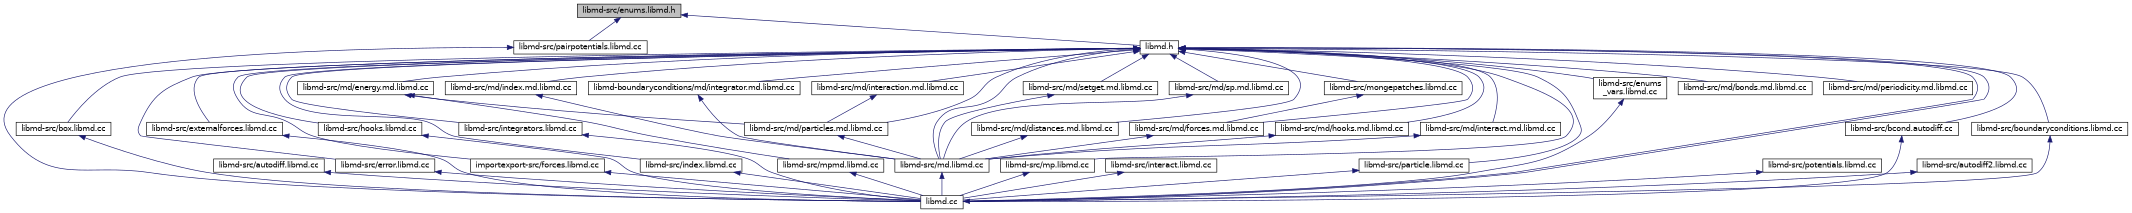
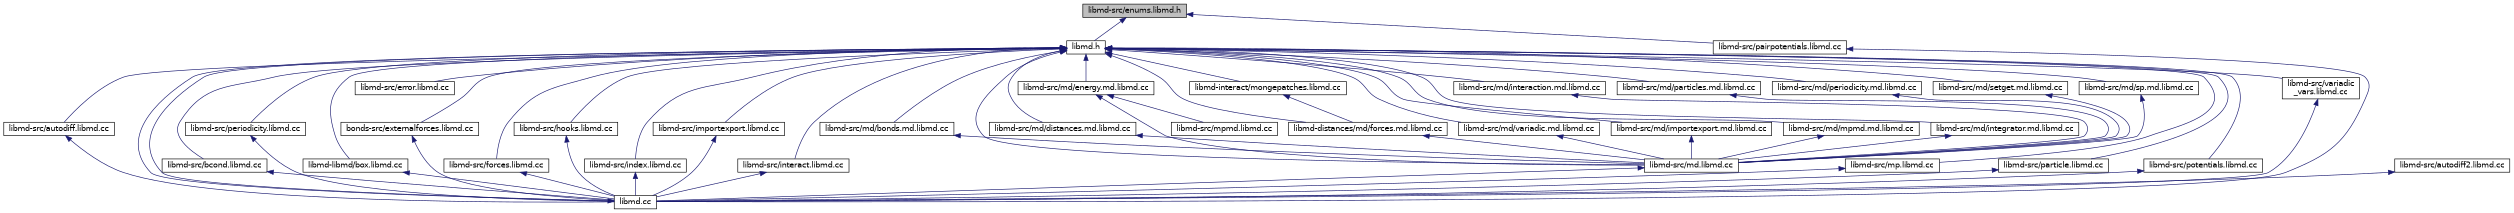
edge "libmd-src/potentials.libmd.cc" -> "libmd.h": added
edge "libmd-src/autodiff.libmd.cc" -> "libmd.h": added
edge "libmd-src/interact.libmd.cc" -> "libmd.h": added
node "libmd-src/md/index.md.libmd.cc": label "libmd-src/md/index.md.libmd.cc" -> "libmd-src/md/mpmd.md.libmd.cc"
node "libmd-boundaryconditions/md/integrator.md.libmd.cc": label "libmd-boundaryconditions/md/integrator.md.libmd.cc" -> "libmd-src/md/integrator.md.libmd.cc"
node "libmd-src/mongepatches.libmd.cc": label "libmd-src/mongepatches.libmd.cc" -> "libmd-interact/mongepatches.libmd.cc"
node "libmd-src/enums _vars.libmd.cc": label "libmd-src/enums _vars.libmd.cc" -> "libmd-src/variadic _vars.libmd.cc"
edge "libmd-src/md/particles.md.libmd.cc" -> "libmd-src/md/interaction.md.libmd.cc": now "libmd-src/md.libmd.cc" -> "libmd-src/md/interaction.md.libmd.cc"
edge "libmd-src/md/particles.md.libmd.cc" -> "libmd-src/md/energy.md.libmd.cc": now "libmd-src/md.libmd.cc" -> "libmd-src/md/energy.md.libmd.cc"
node "libmd-src/box.libmd.cc": label "libmd-src/box.libmd.cc" -> "libmd-libmd/box.libmd.cc"
node "libmd-src/externalforces.libmd.cc": label "libmd-src/externalforces.libmd.cc" -> "bonds-src/externalforces.libmd.cc"
node "libmd-src/integrators.libmd.cc": label "libmd-src/integrators.libmd.cc" -> "libmd-src/importexport.libmd.cc"
node "libmd-src/md/forces.md.libmd.cc": label "libmd-src/md/forces.md.libmd.cc" -> "libmd-distances/md/forces.md.libmd.cc"
node "libmd-src/md/hooks.md.libmd.cc": label "libmd-src/md/hooks.md.libmd.cc" -> "libmd-src/md/variadic.md.libmd.cc"
node "libmd-src/md/interact.md.libmd.cc": label "libmd-src/md/interact.md.libmd.cc" -> "libmd-src/md/importexport.md.libmd.cc"
node "libmd-src/bcond.autodiff.cc": label "libmd-src/bcond.autodiff.cc" -> "libmd-src/bcond.libmd.cc"
node "libmd-src/boundaryconditions.libmd.cc": label "libmd-src/boundaryconditions.libmd.cc" -> "libmd-src/periodicity.libmd.cc"
edge "libmd-src/md.libmd.cc" -> "libmd-src/md/periodicity.md.libmd.cc": added
edge "libmd-src/md.libmd.cc" -> "libmd-src/md/bonds.md.libmd.cc": added
node "importexport-src/forces.libmd.cc": label "importexport-src/forces.libmd.cc" -> "libmd-src/forces.libmd.cc"
edge "libmd.cc" -> "libmd-src/mpmd.libmd.cc": removed
edge "libmd.cc" -> "libmd-src/error.libmd.cc": removed
